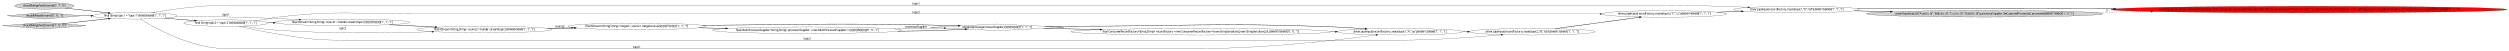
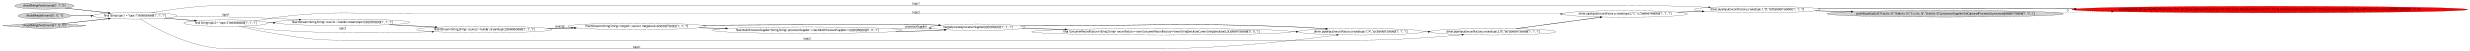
node "shouldMergeStreams['0', '0', '1']": shape diamond -> ellipse
node "merged.process(processorSupplier)@@@9@@@['1', '1', '1']": shape diamond -> ellipse
